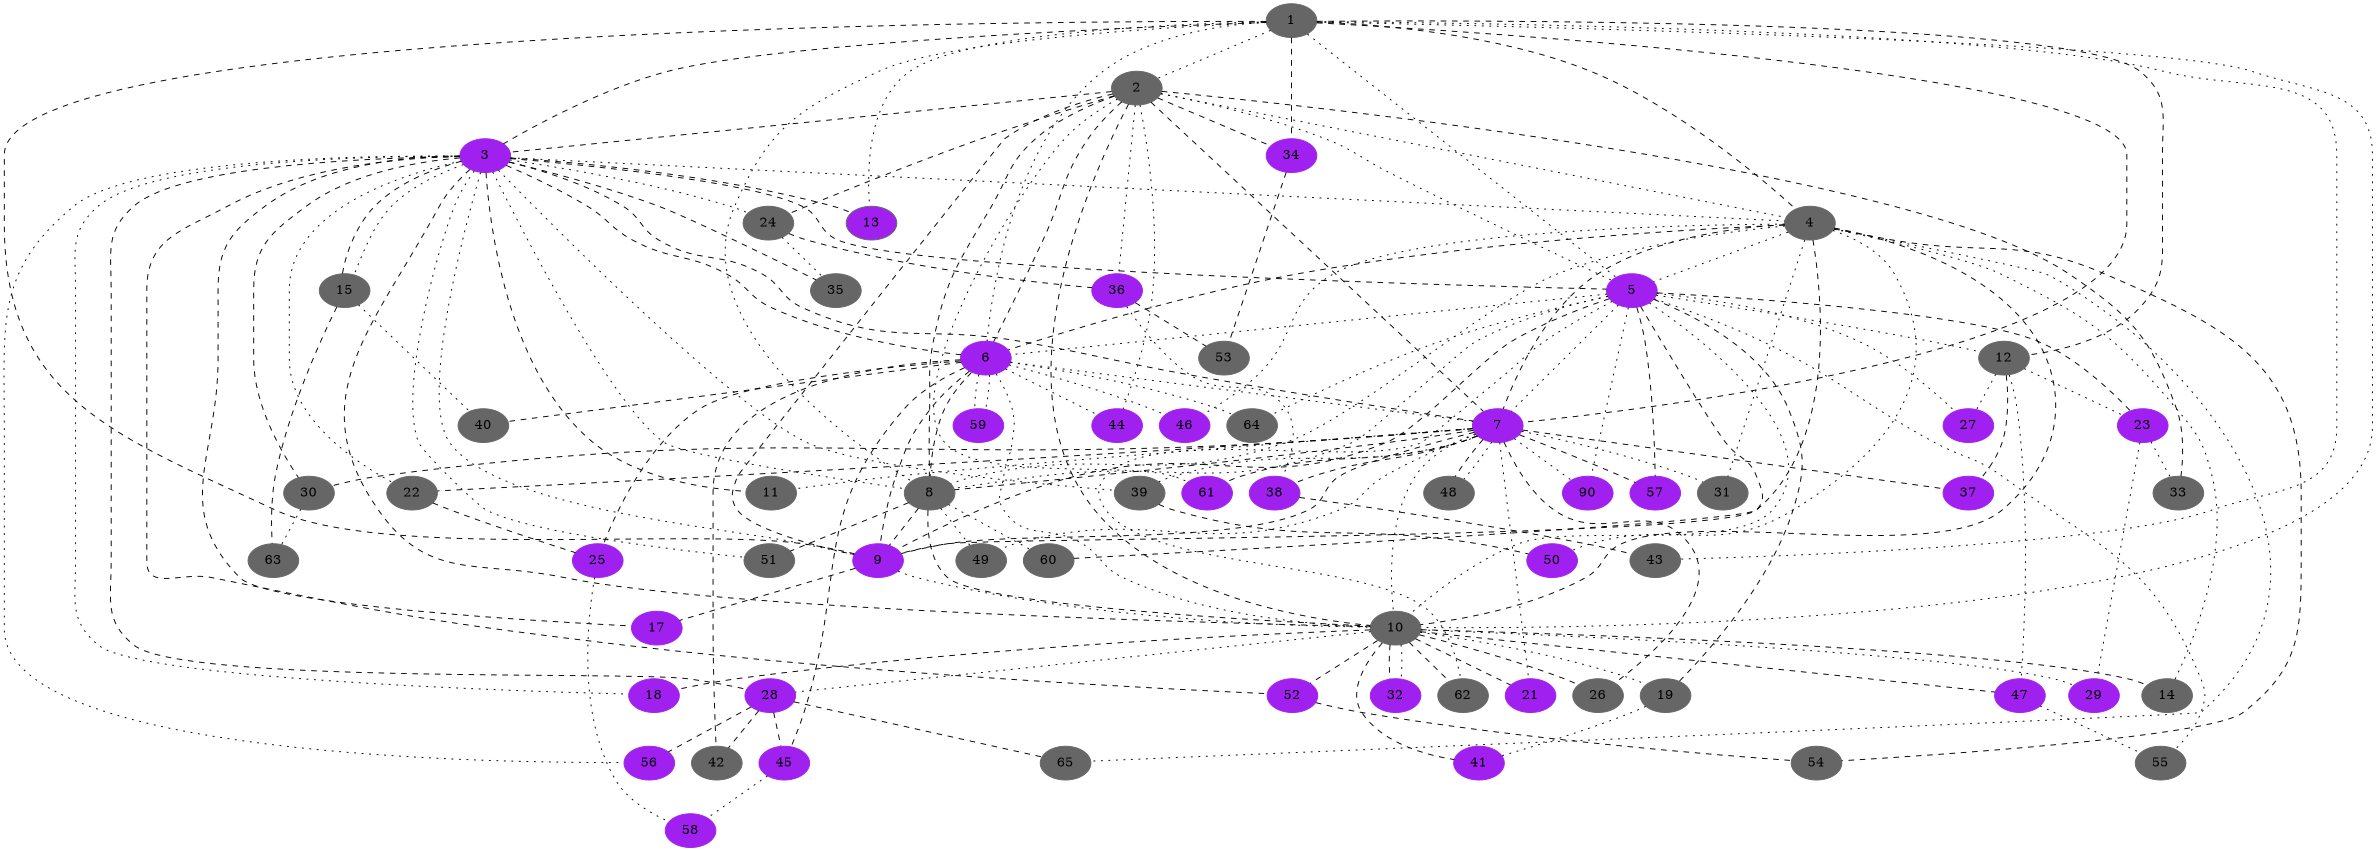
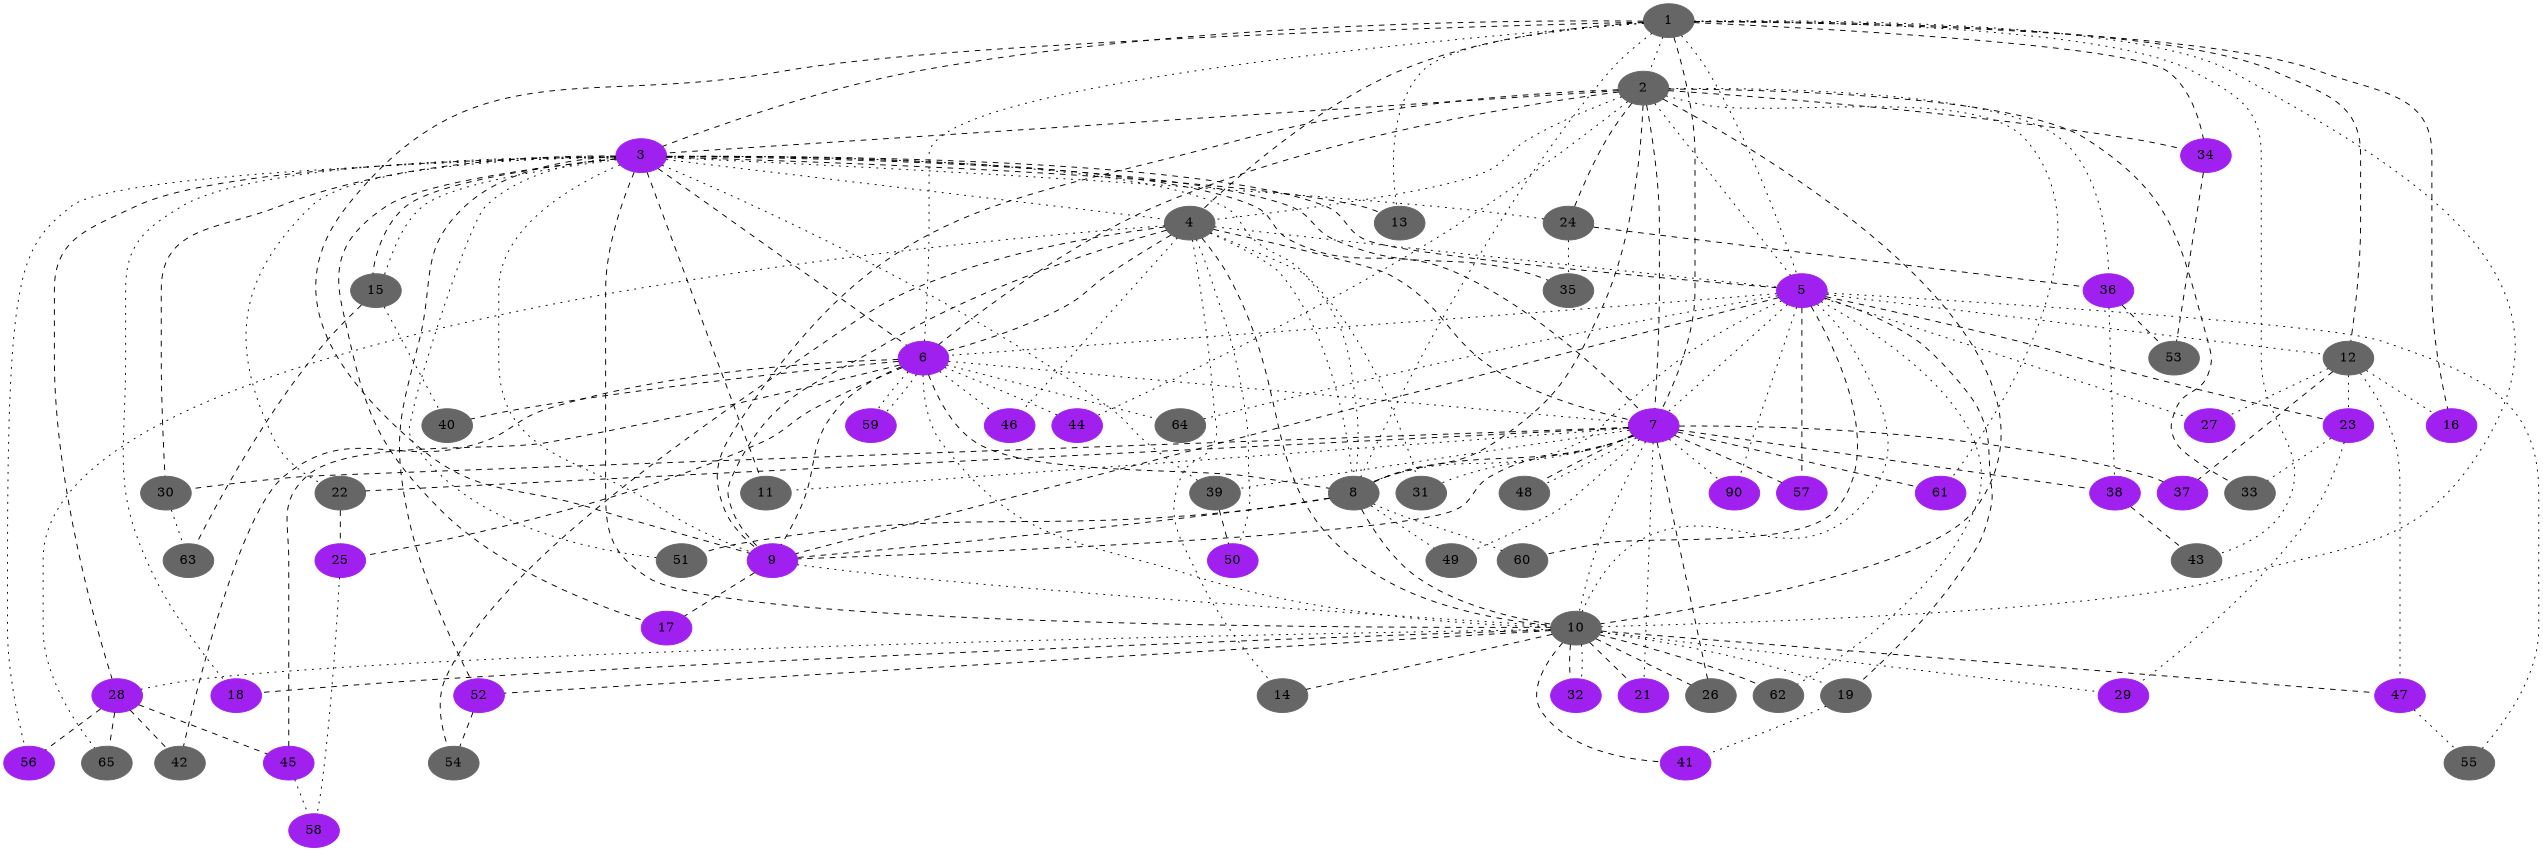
node "13": fillcolor purple -> gray40
node "16": added
